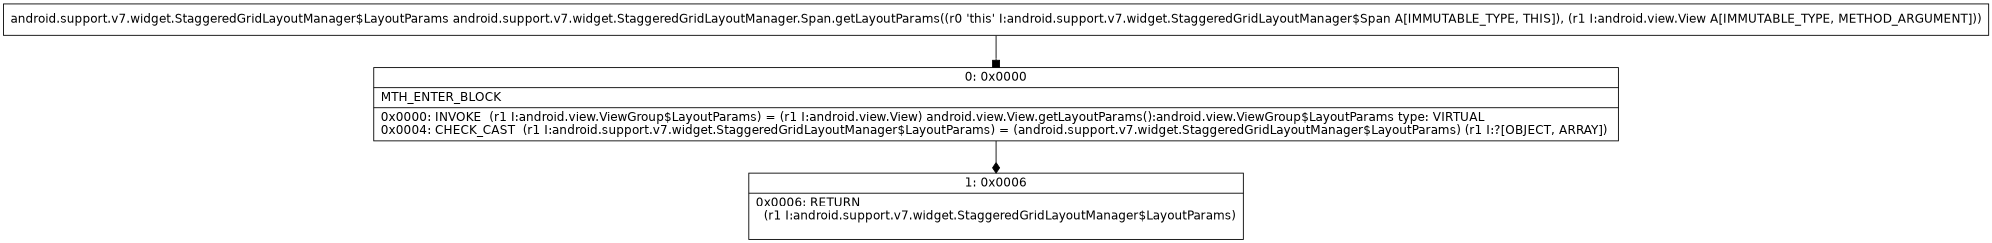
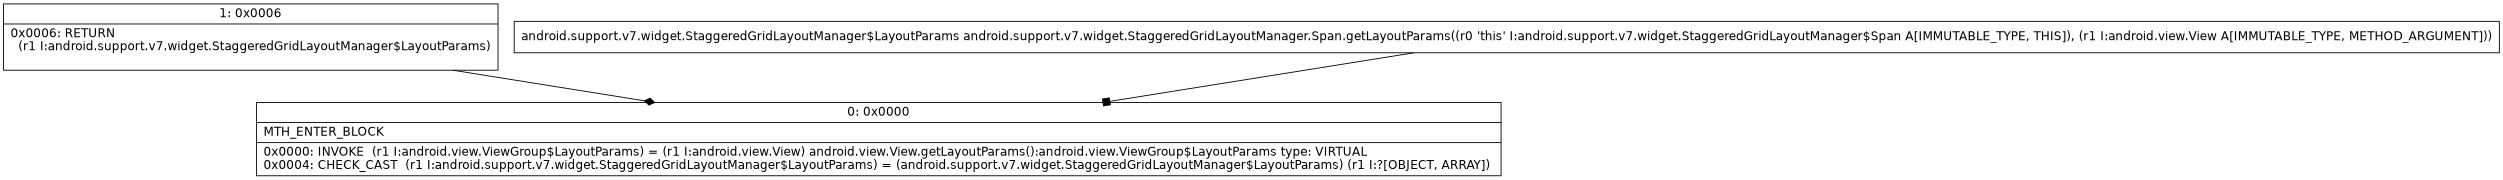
edge "0: 0x0000" -> "1: 0x0006": reversed
